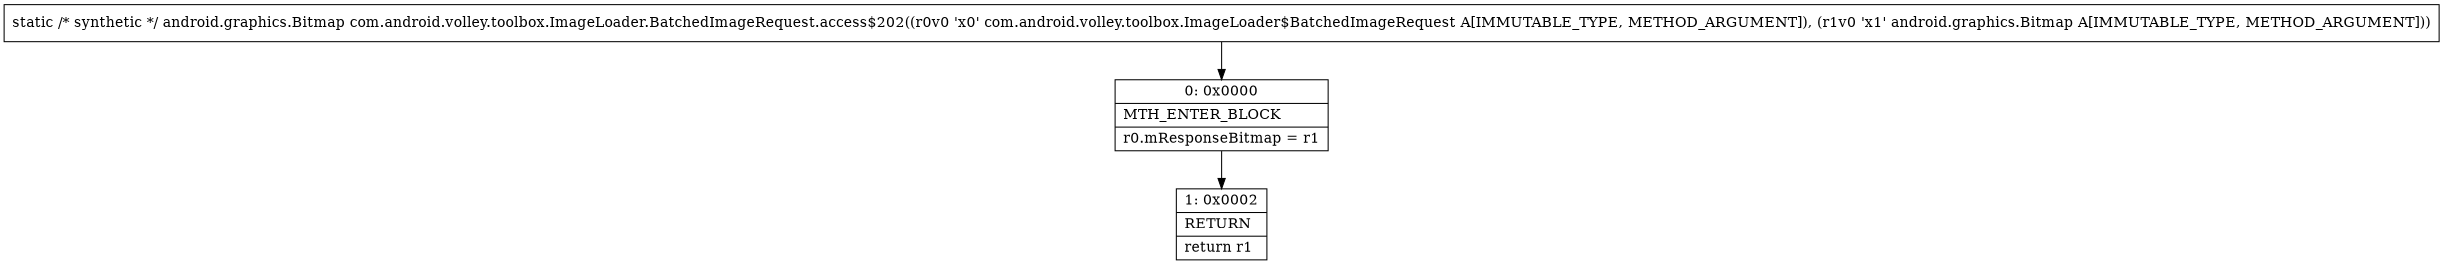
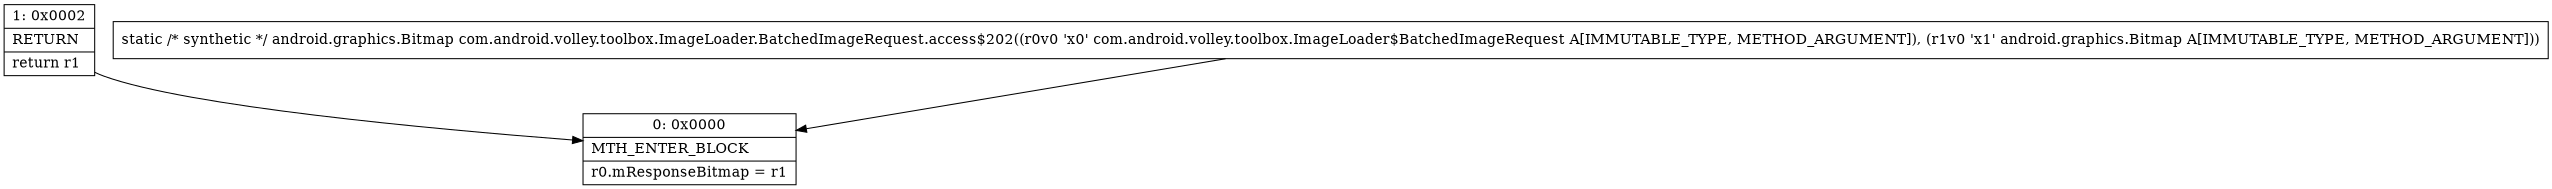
edge "0: 0x0000" -> "1: 0x0002": reversed
